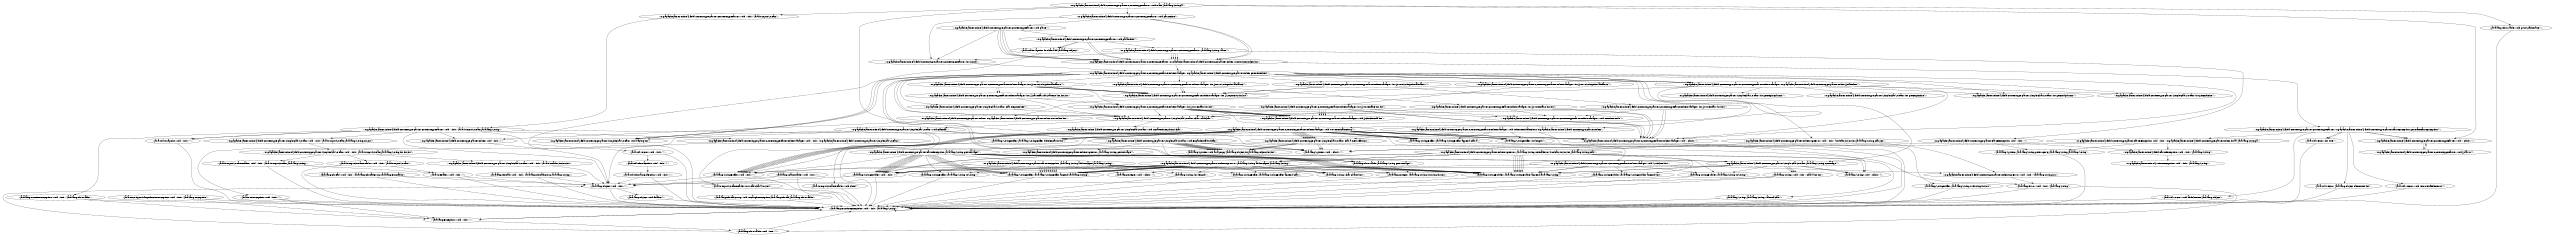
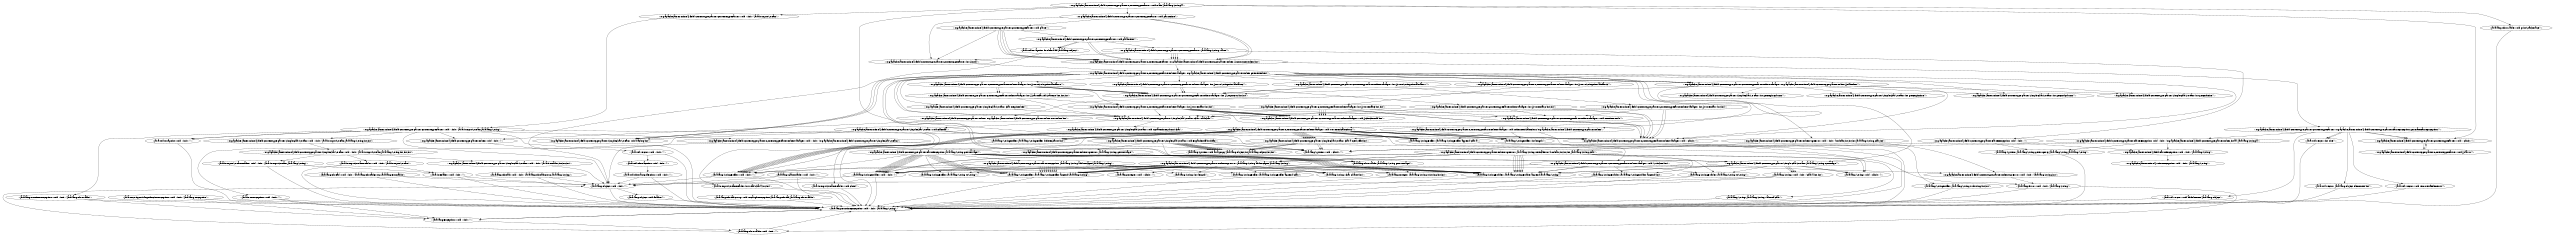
edge "<java.lang.StringBuffer: java.lang.String toString()>" -> "<java.lang.RuntimeException: void <init>(java.lang.String)>": removed
edge "<java.lang.String: int length()>" -> "<java.lang.RuntimeException: void <init>(java.lang.String)>": removed
